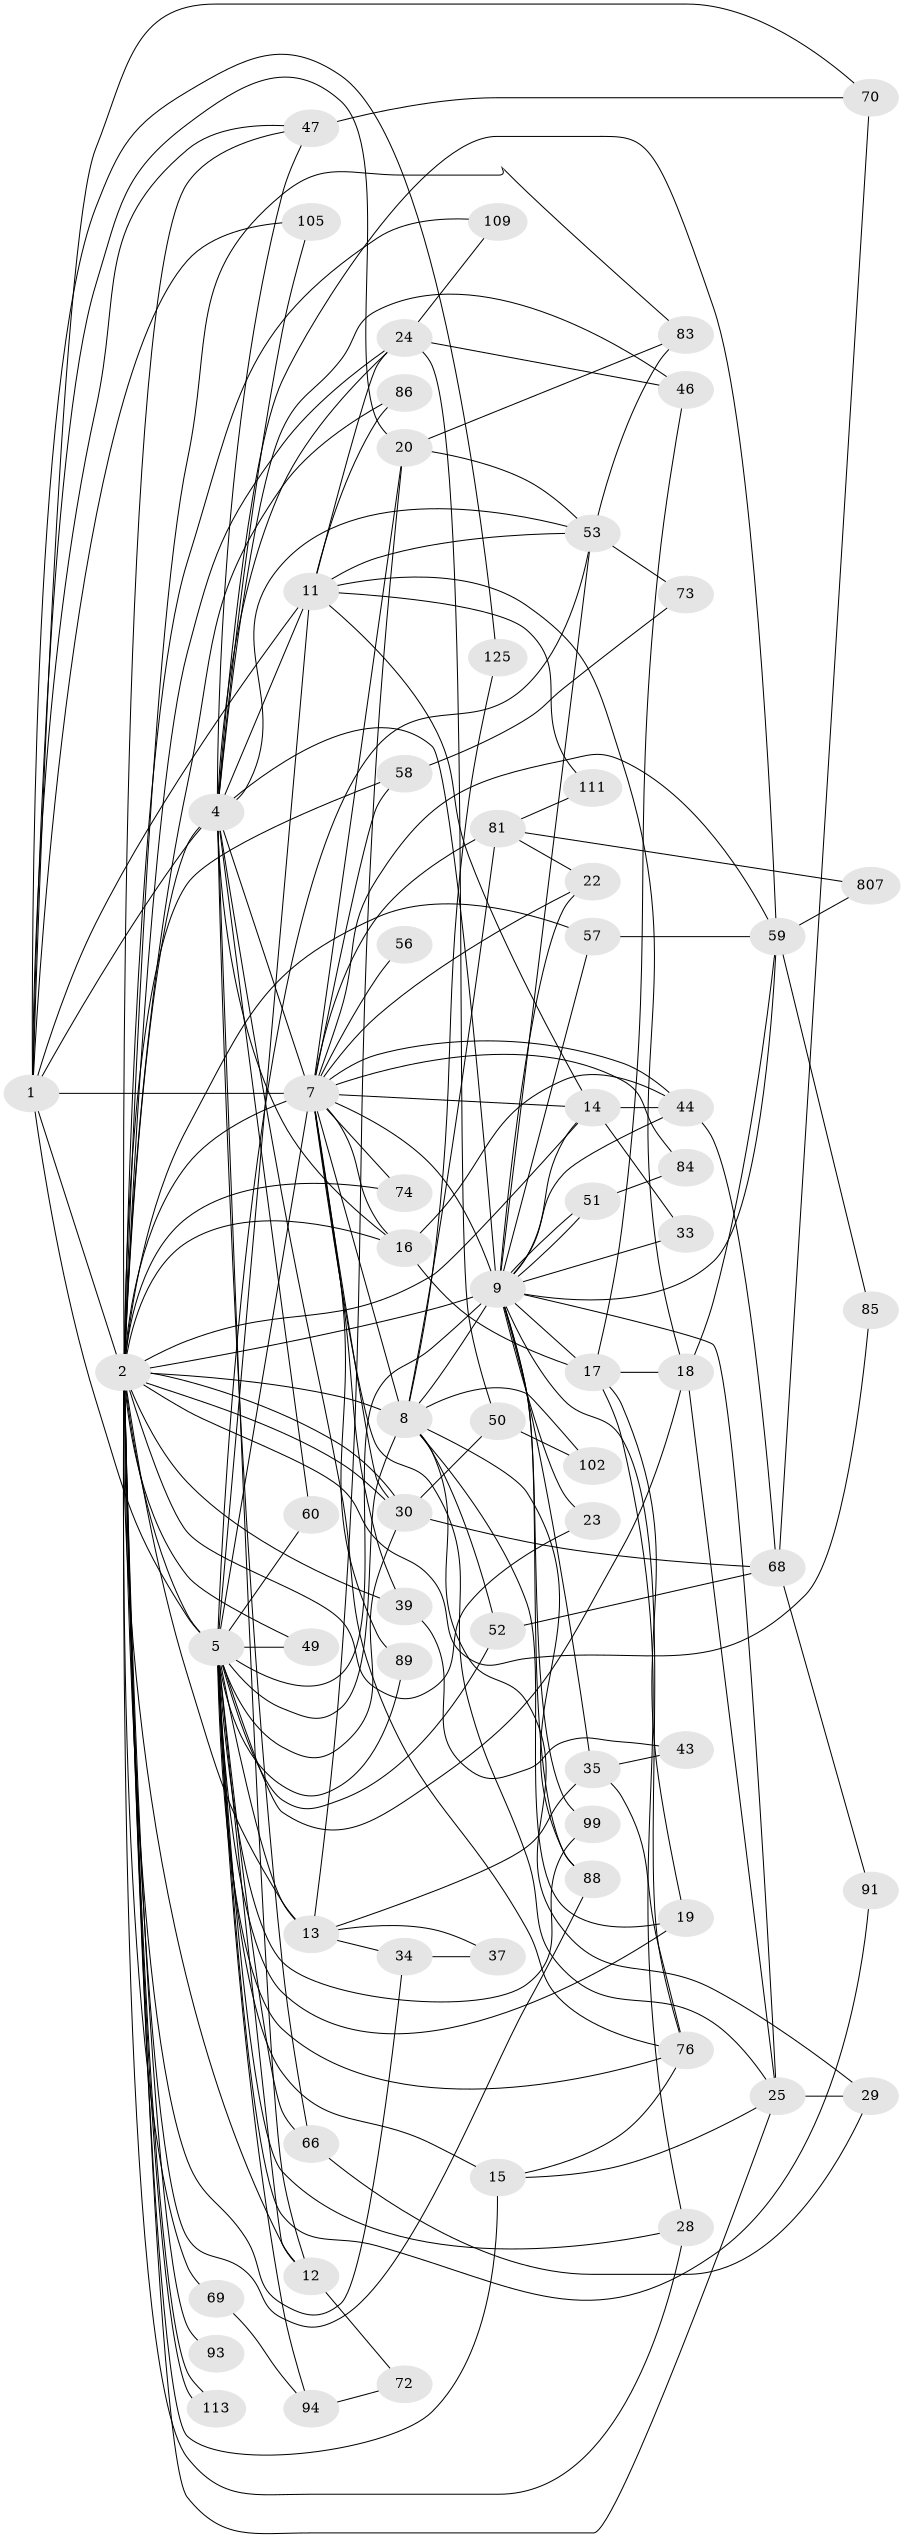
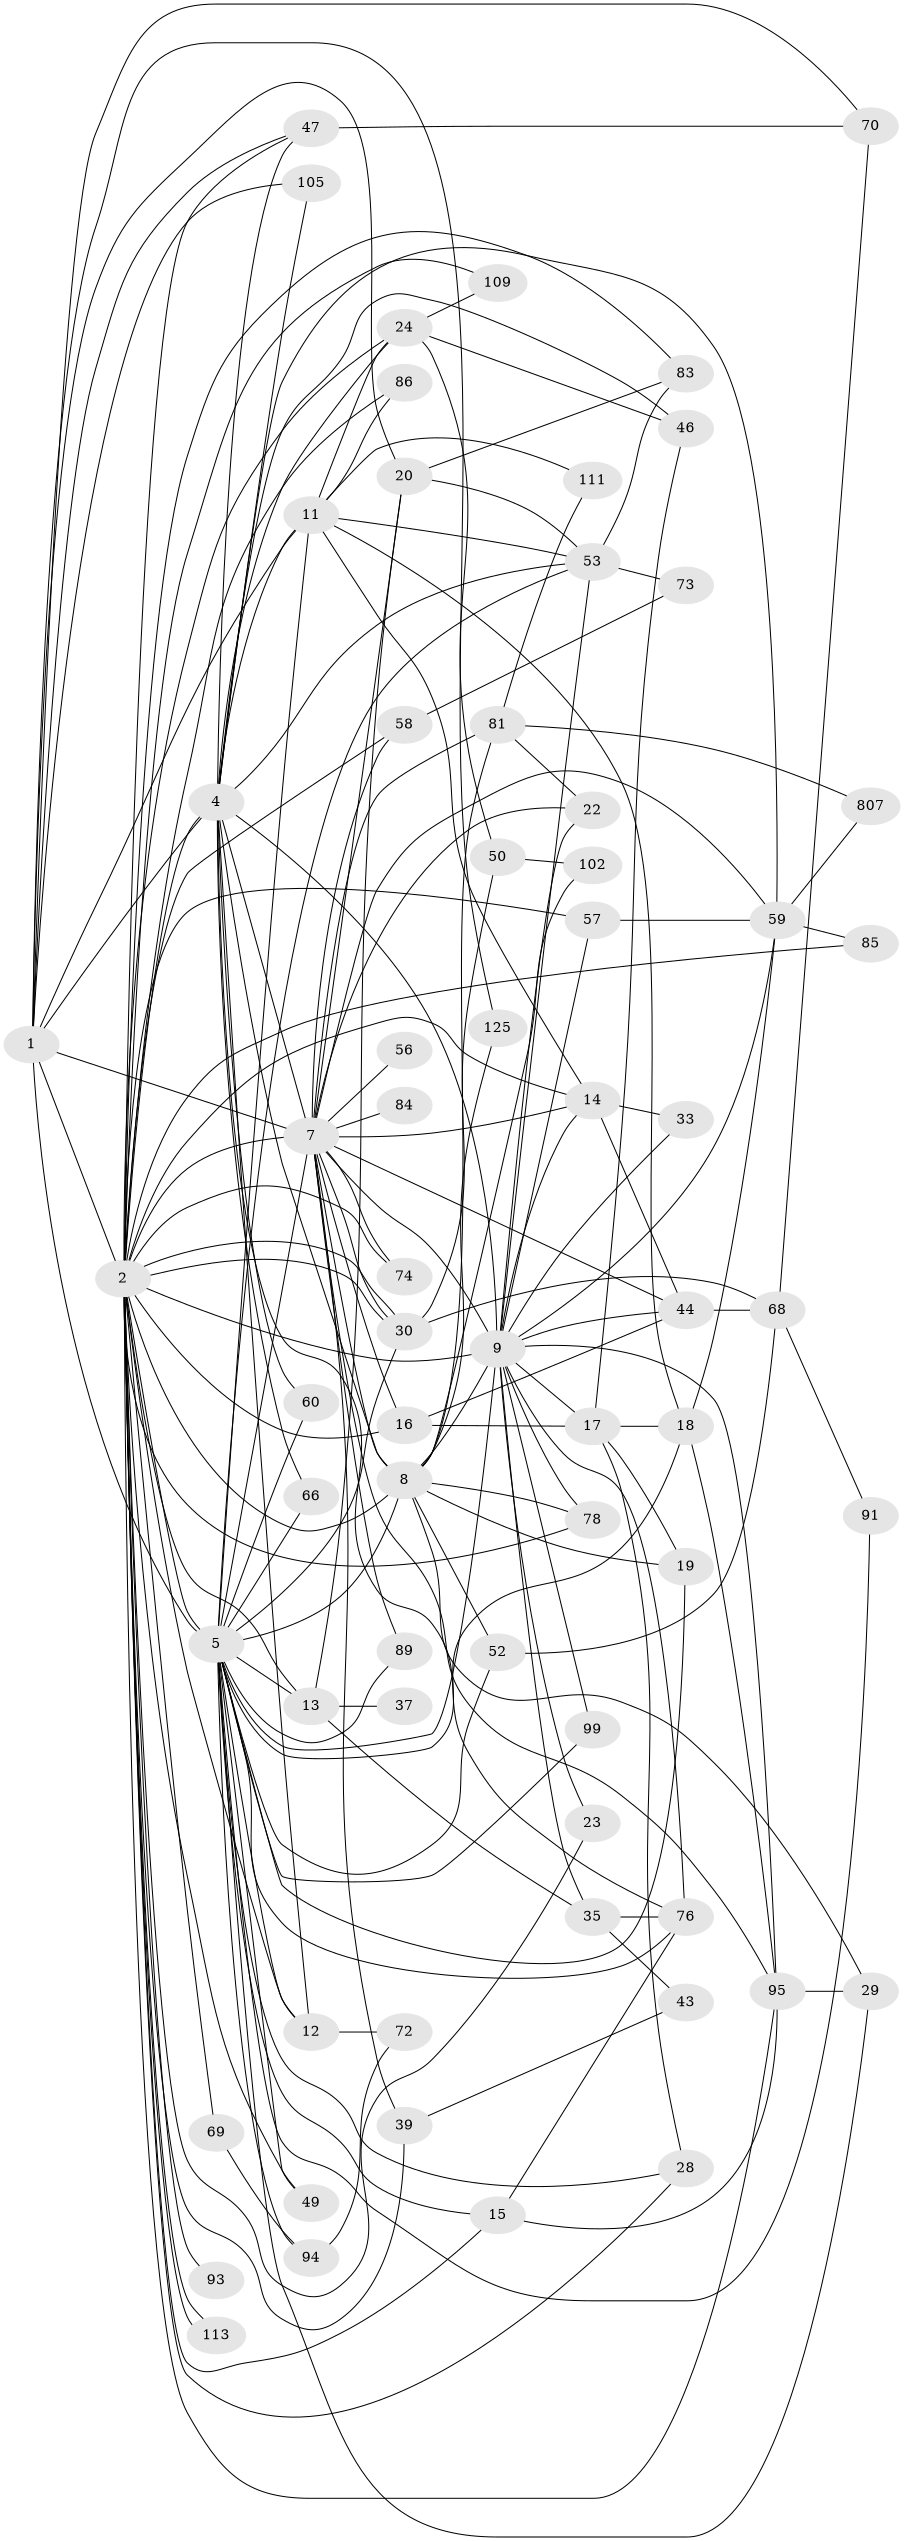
edge "4" -- "16": now "4" -- "8"
node "51": removed
node "88": label "88" -> "78"
node "34": removed
node "25": label "25" -> "95"
edge "29" -- "66": now "29" -- "5"
